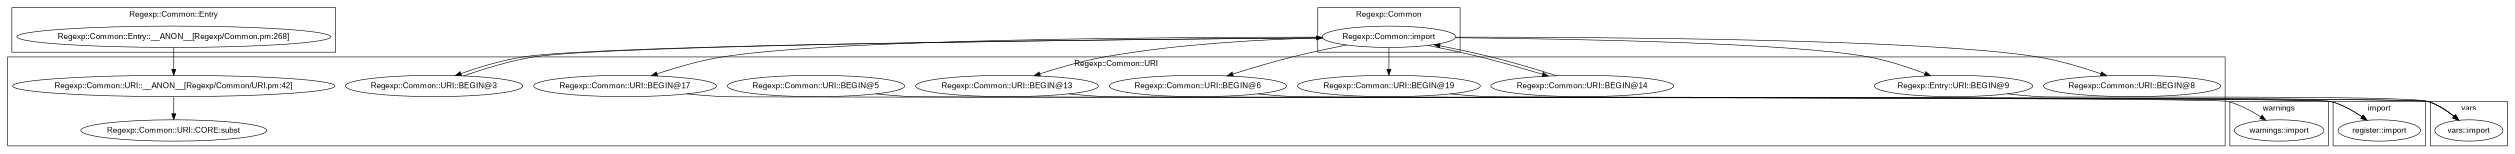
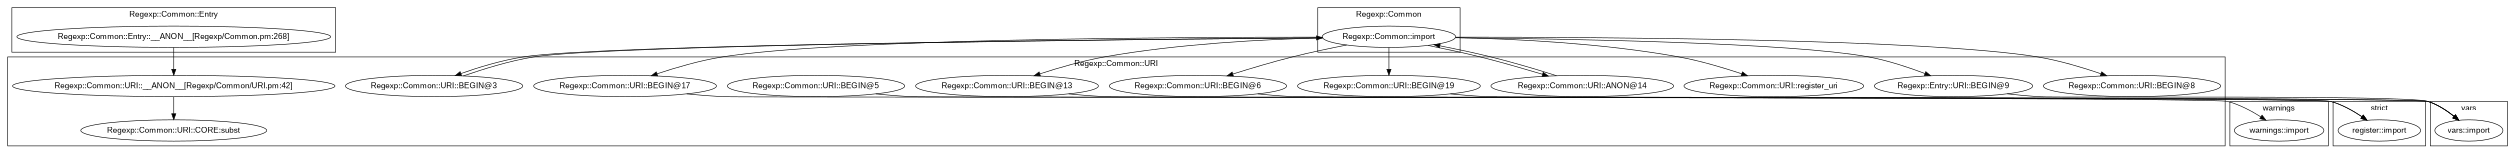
node "Regexp::Common::URI::BEGIN@14": label "Regexp::Common::URI::BEGIN@14" -> "Regexp::Common::URI::ANON@14"
node "Regexp::Common::URI::register_uri": added
cluster "import": label "import" -> "strict"
